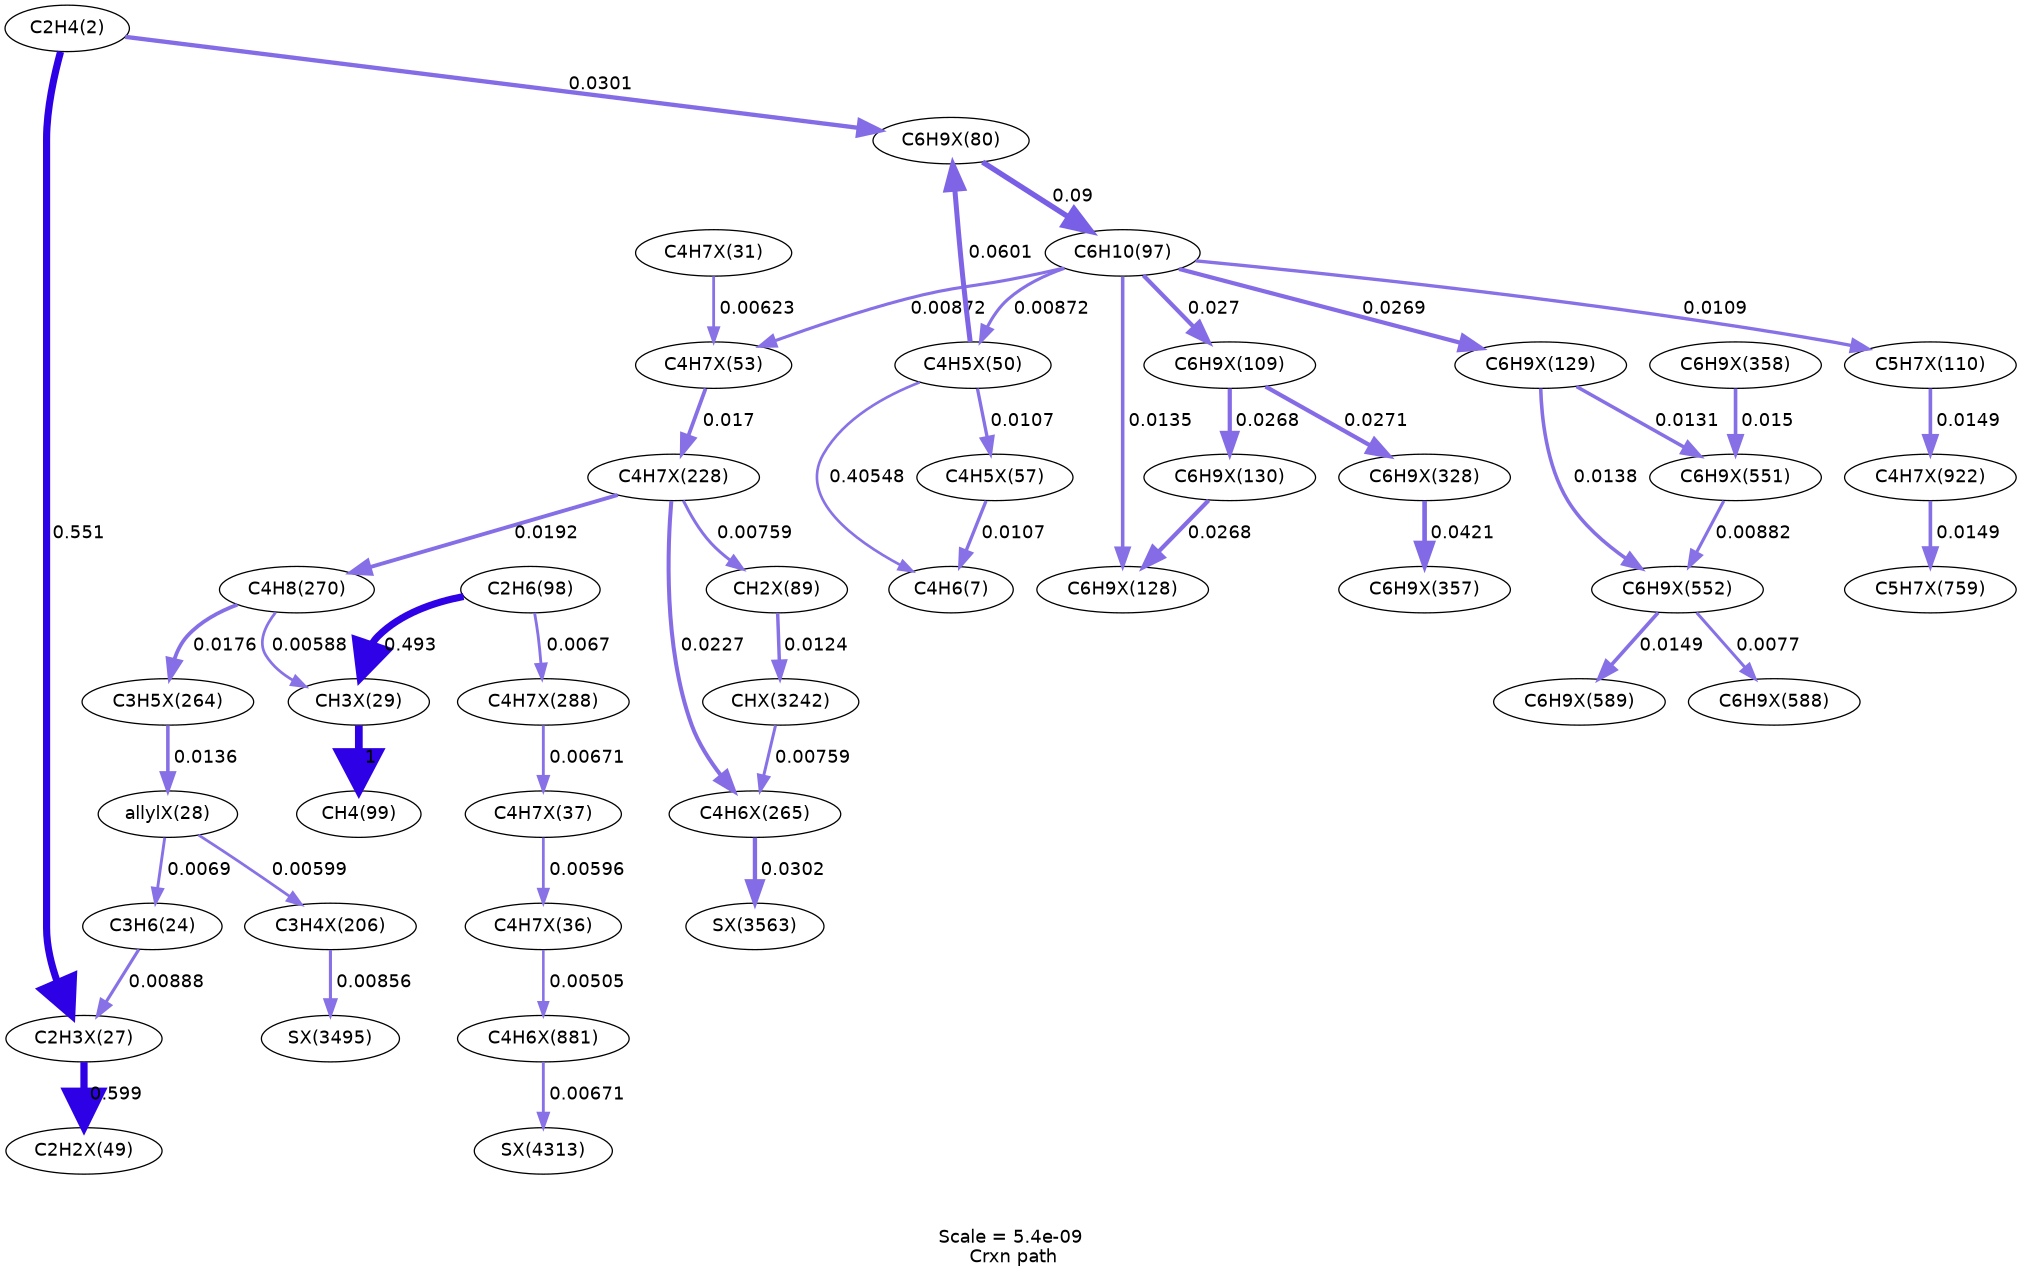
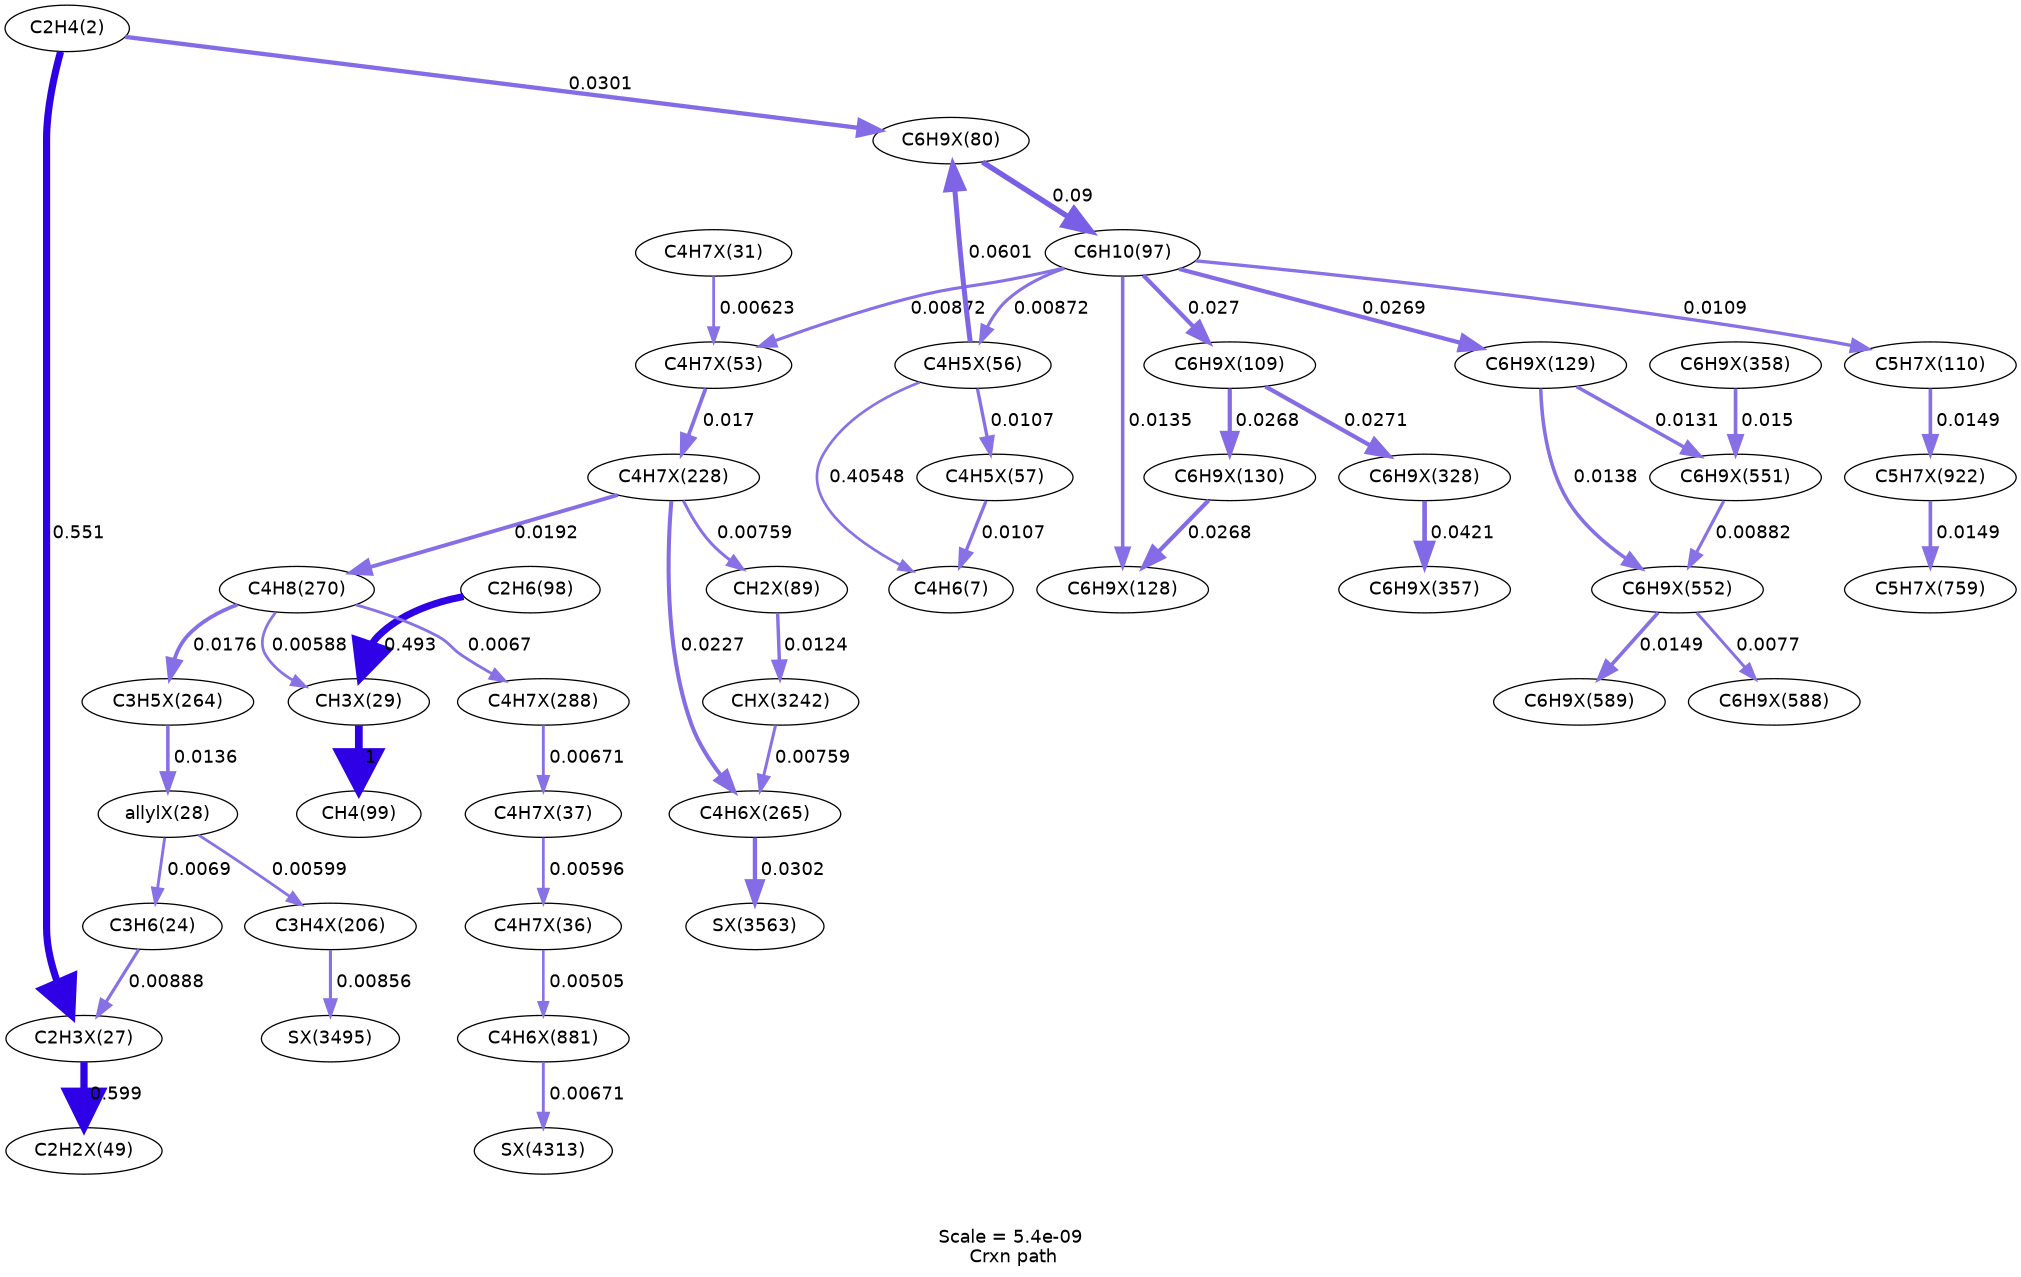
node "C4H5X(50)": label "C4H5X(50)" -> "C4H5X(56)"
node "C4H7X(922)": label "C4H7X(922)" -> "C5H7X(922)"
edge "C2H6(98)" -> "C4H7X(288)": now "C4H8(270)" -> "C4H7X(288)"
